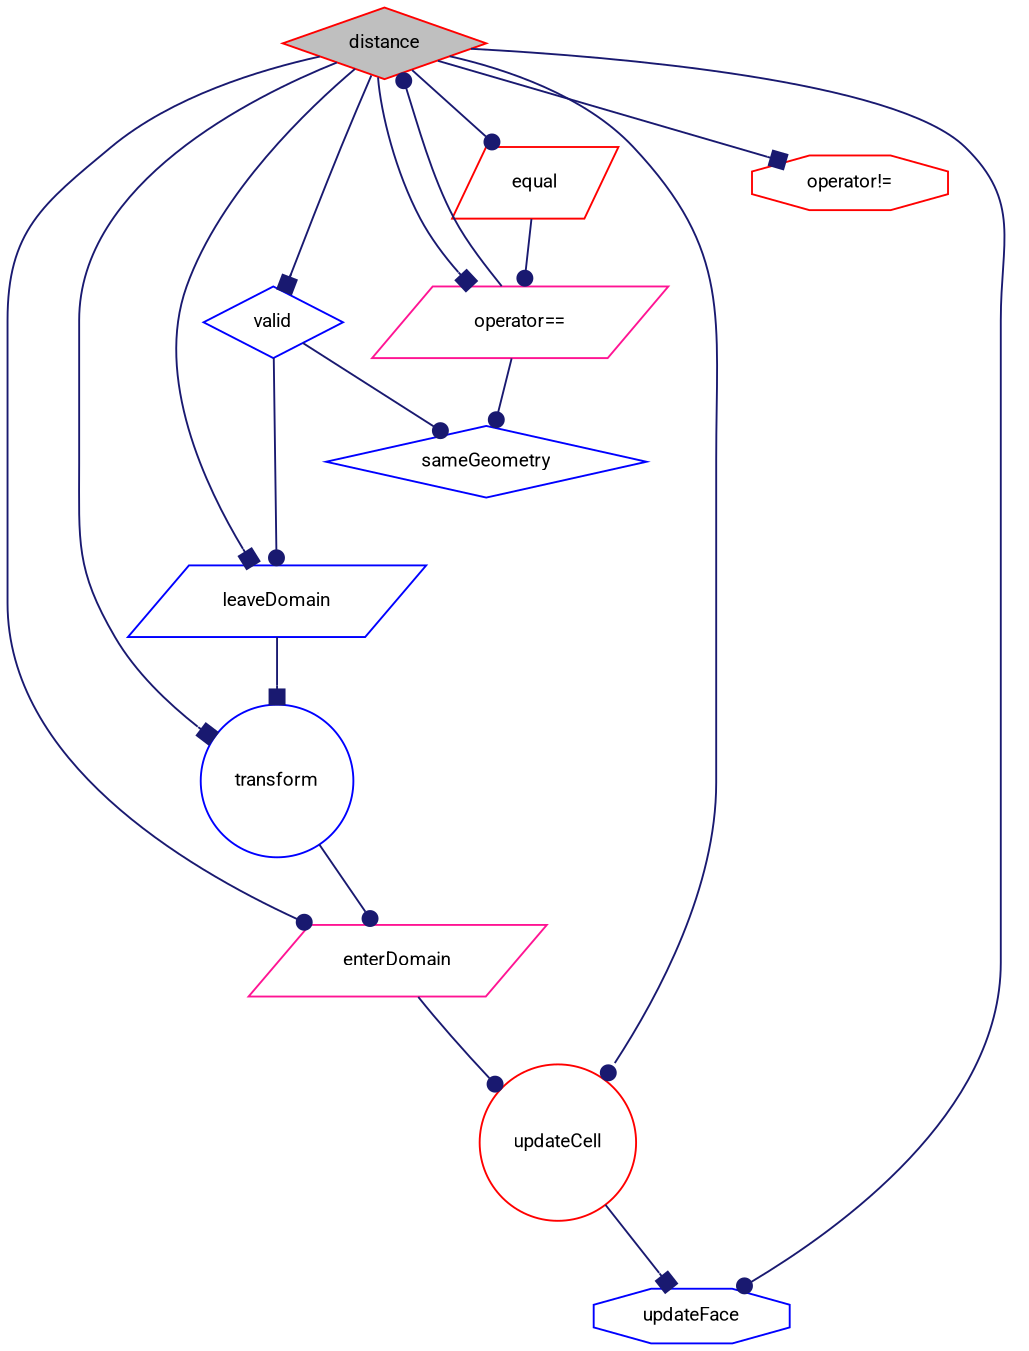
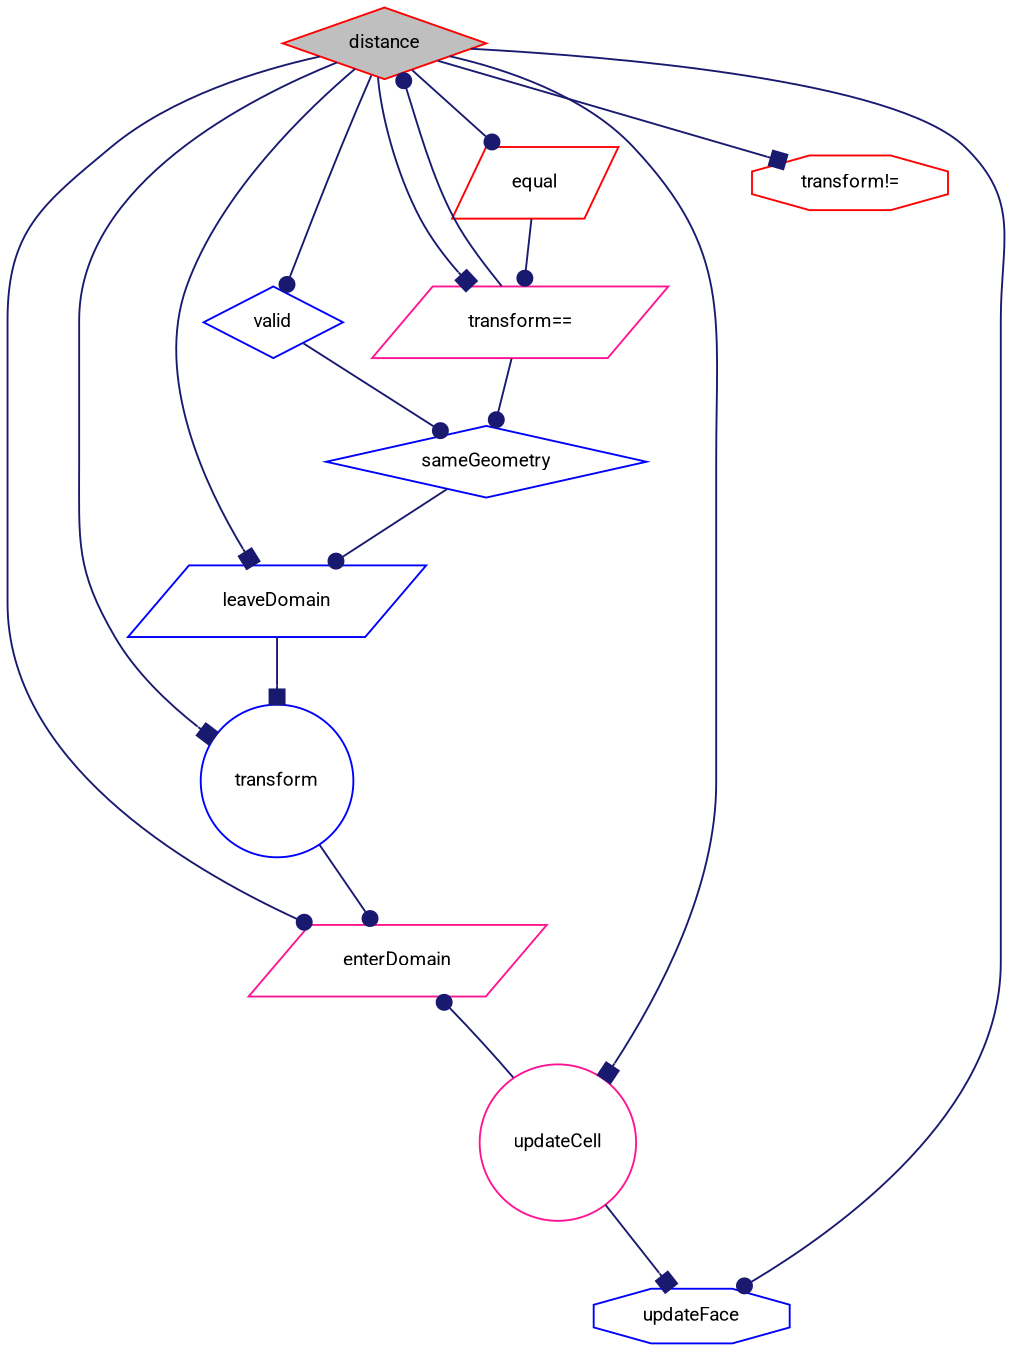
edge "distance" -> "valid": arrowhead box -> dot
node "operator!=": label "operator!=" -> "transform!="
node "operator==": label "operator==" -> "transform=="
edge "valid" -> "leaveDomain": now "sameGeometry" -> "leaveDomain"
edge "distance" -> "updateCell": arrowhead dot -> box
edge "enterDomain" -> "updateCell": reversed
node "updateCell": color red -> deeppink
